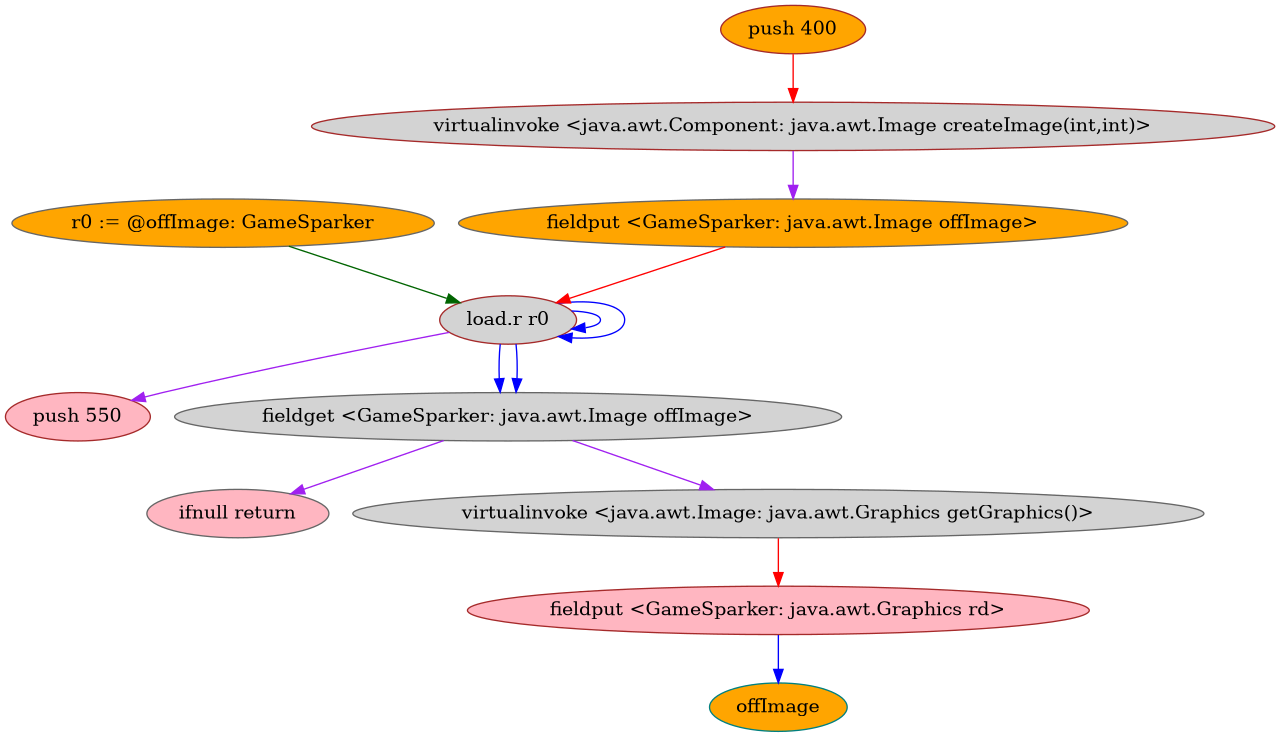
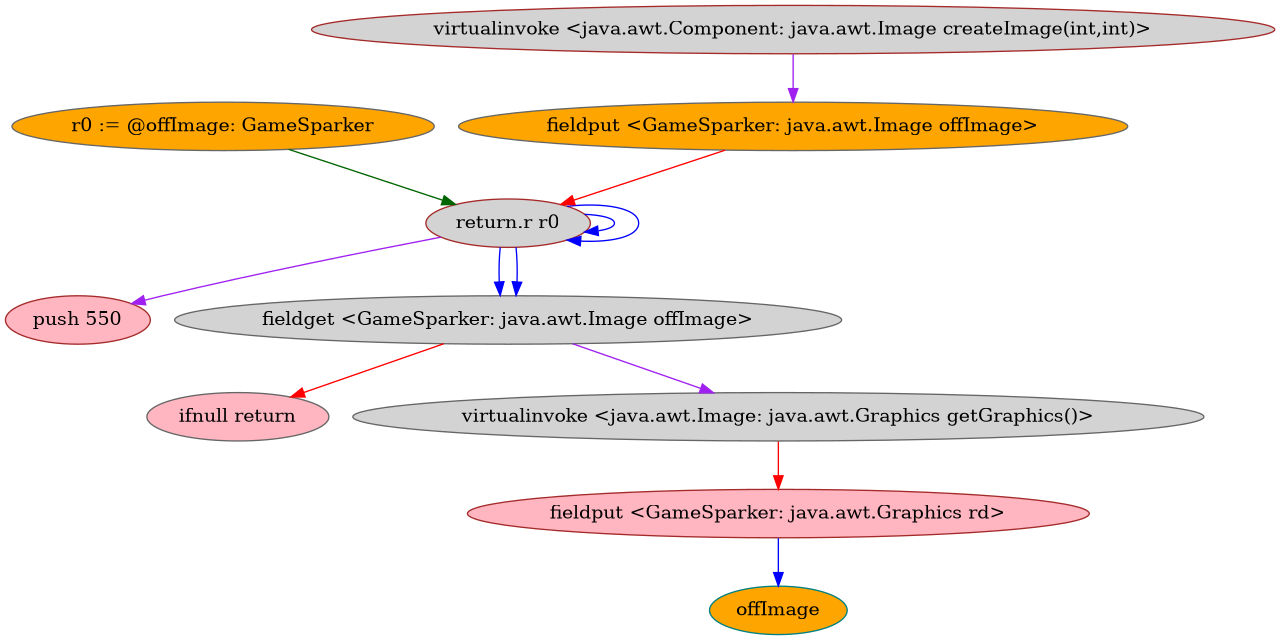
node "push 400": removed
node "load.r r0": label "load.r r0" -> "return.r r0"
edge "fieldget <GameSparker: java.awt.Image offImage>" -> "ifnull return": color purple -> red
